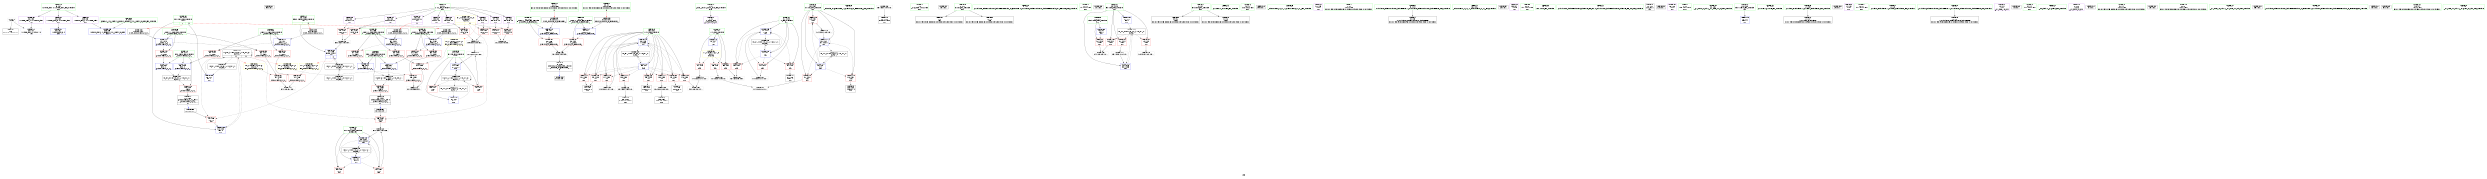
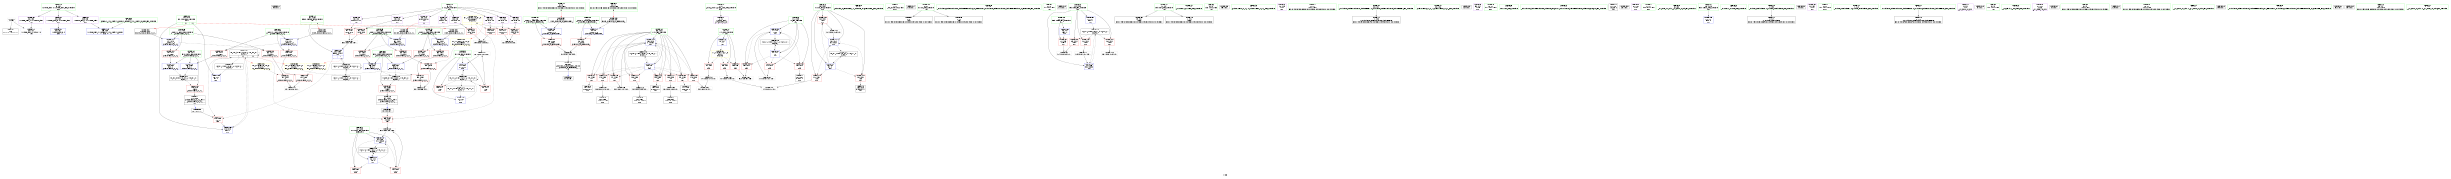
edge "NodeID: 110" -> "NodeID: 69": now "NodeID: 110" -> "NodeID: 254"
